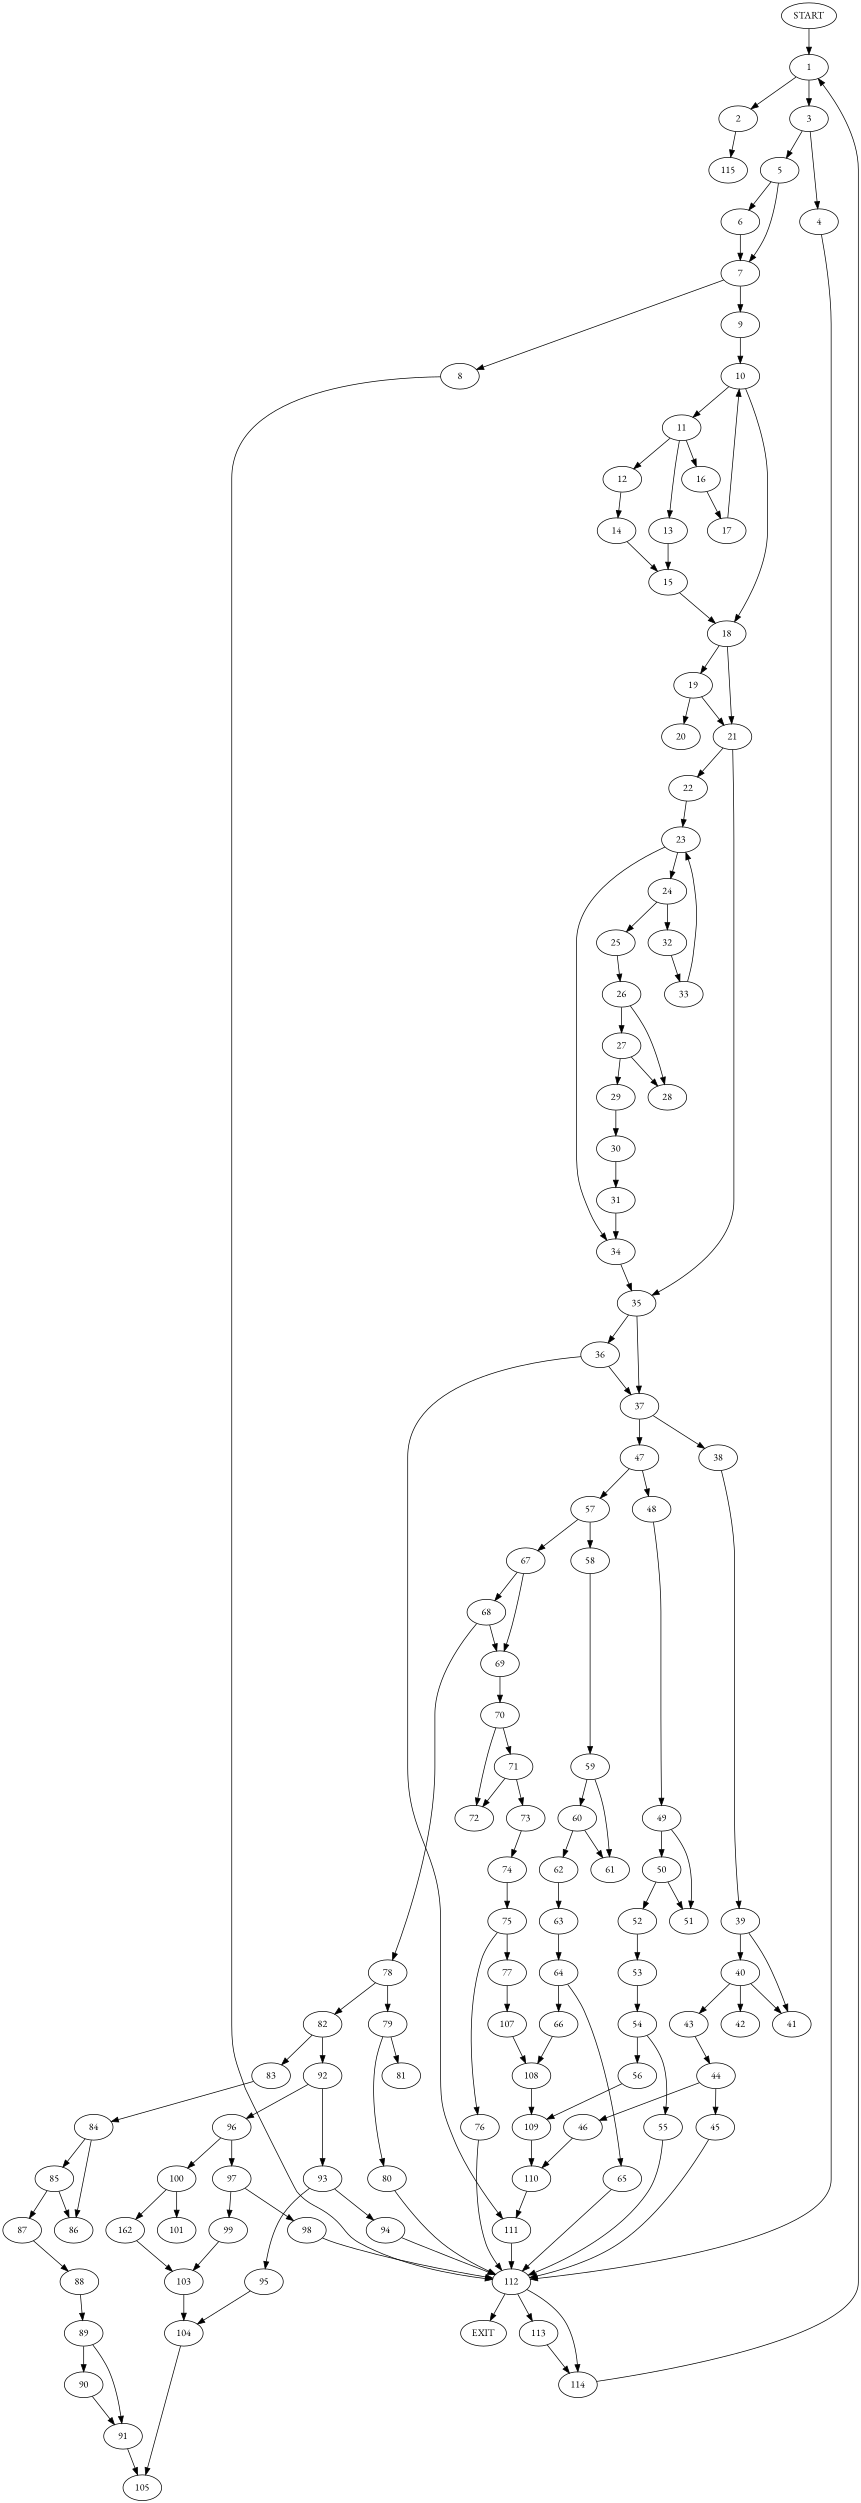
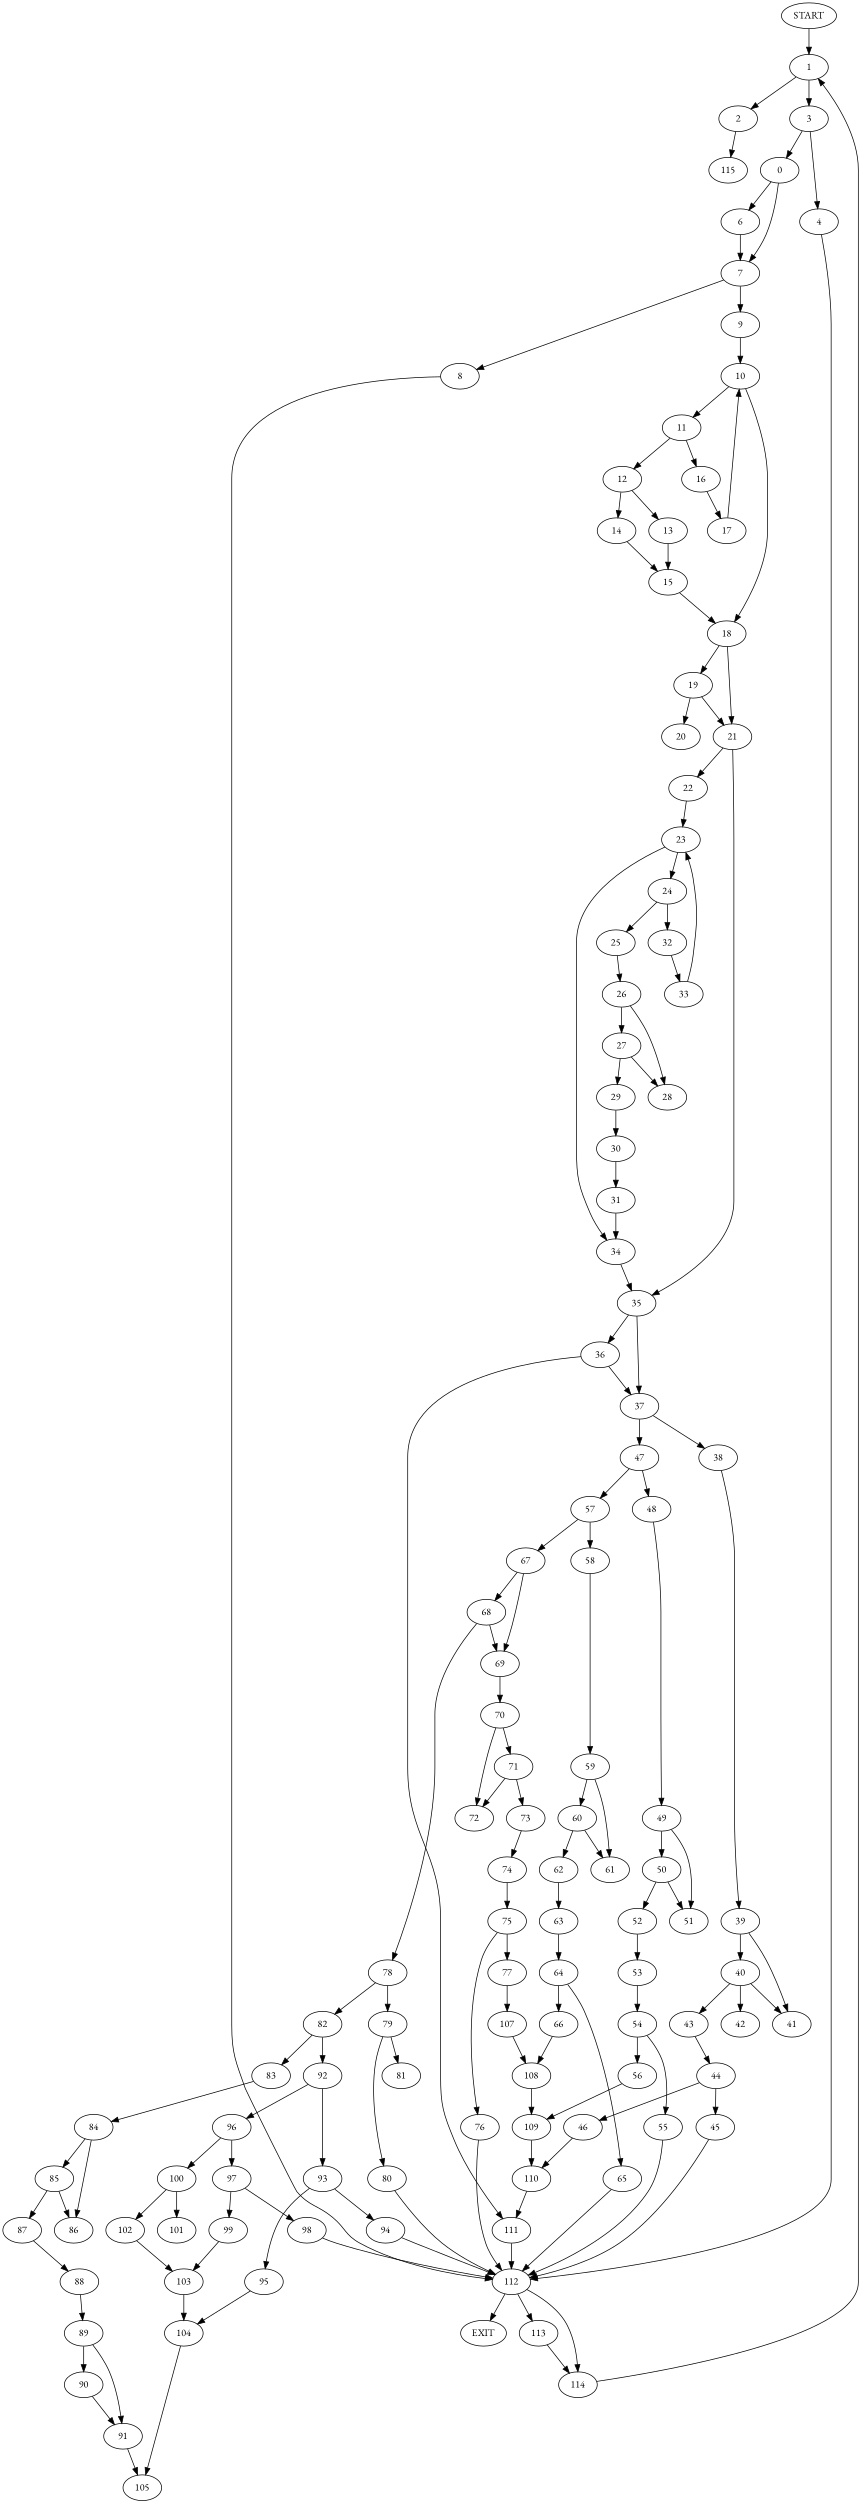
node "5": label "5" -> "0"
edge "11" -> "13": now "12" -> "13"
node "162": label "162" -> "102"
